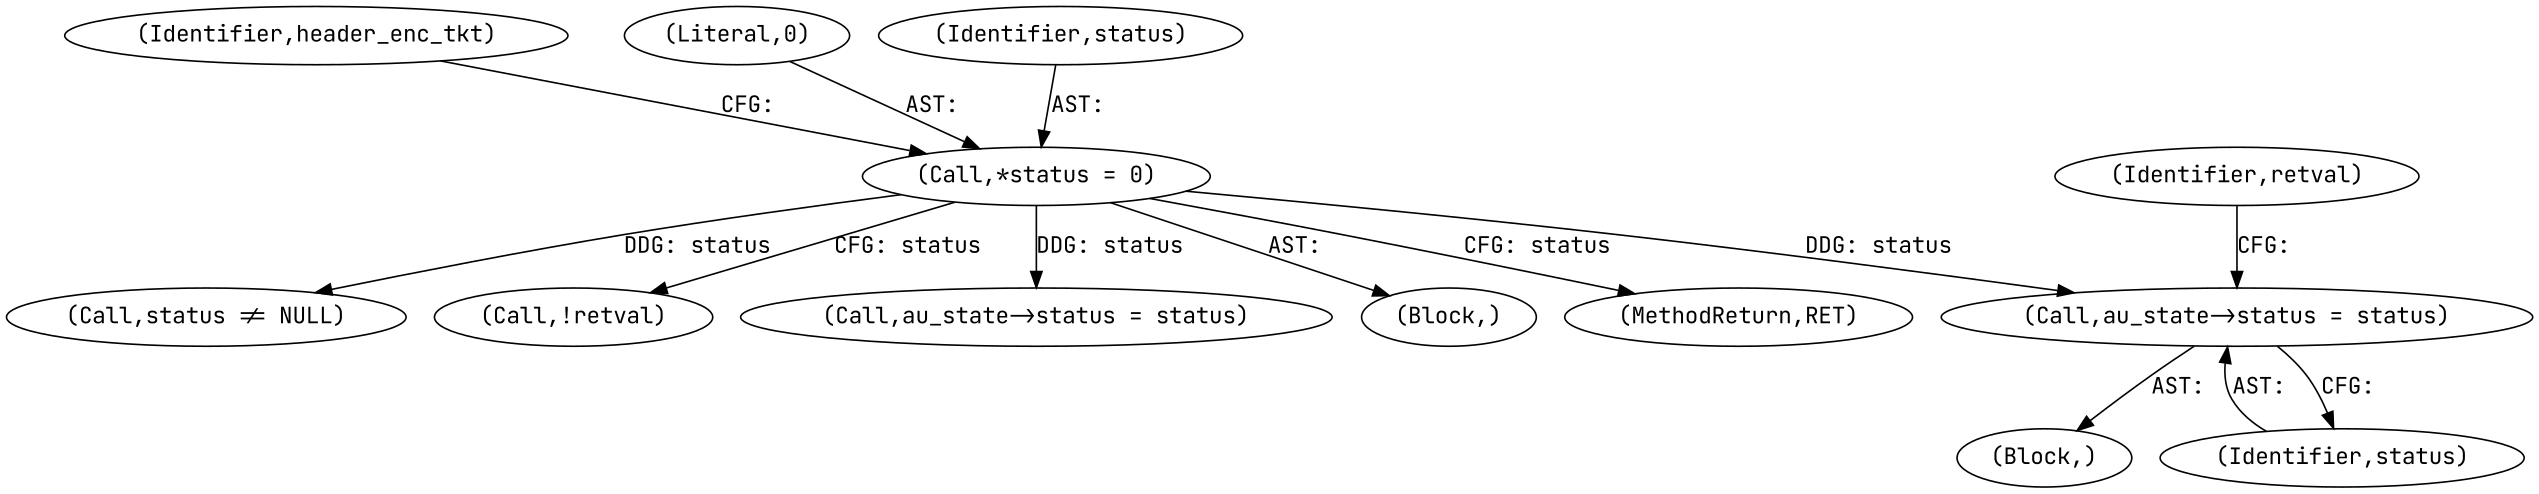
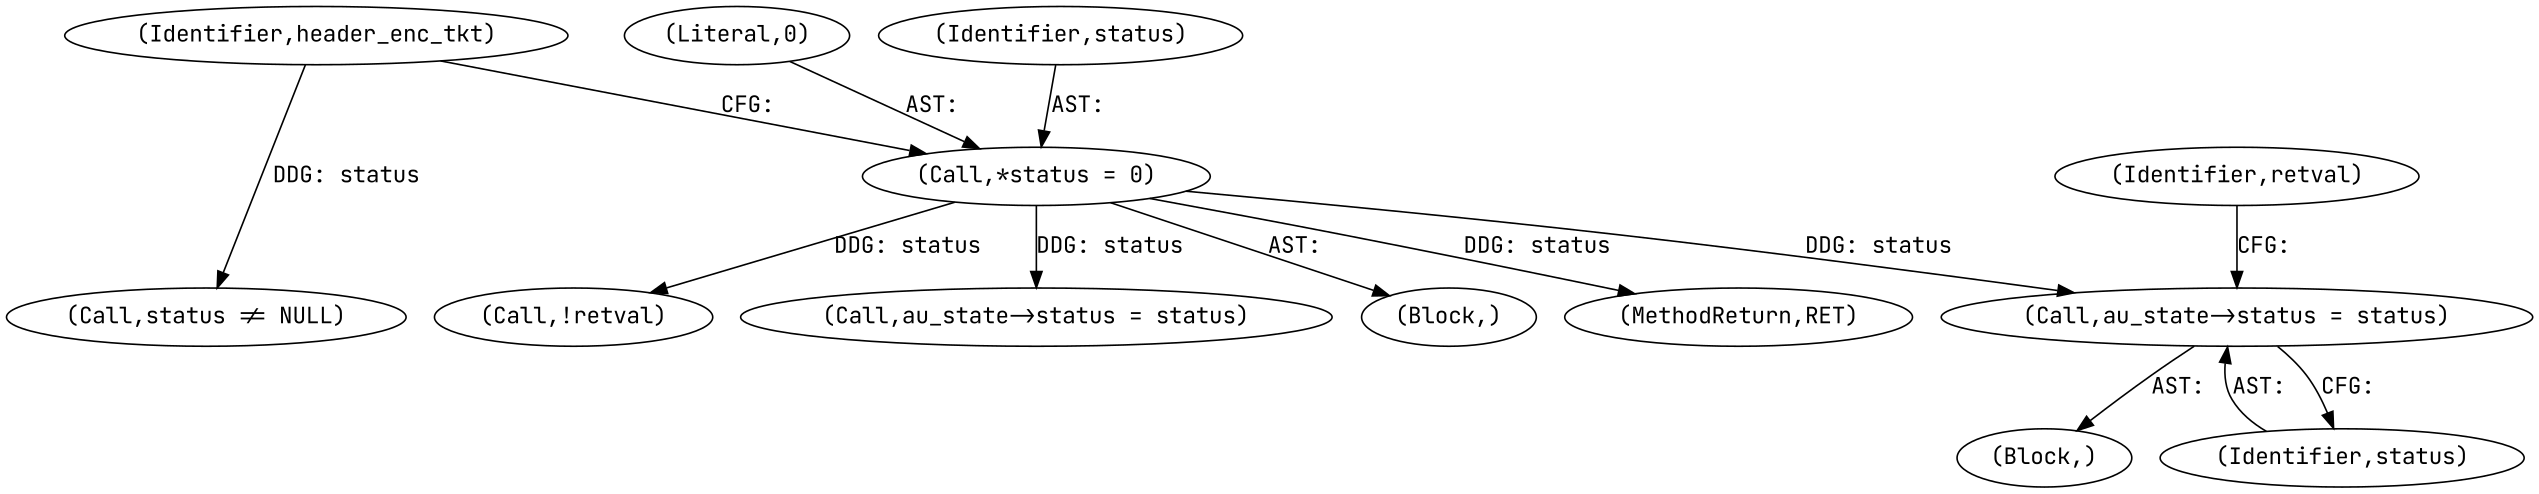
edge "(Call,*status = 0)" -> "(Call,status != NULL)": now "(Identifier,header_enc_tkt)" -> "(Call,status != NULL)"
edge "(Call,*status = 0)" -> "(Call,!retval)": label "CFG: status" -> "DDG: status"
edge "(Call,*status = 0)" -> "(MethodReturn,RET)": label "CFG: status" -> "DDG: status"
